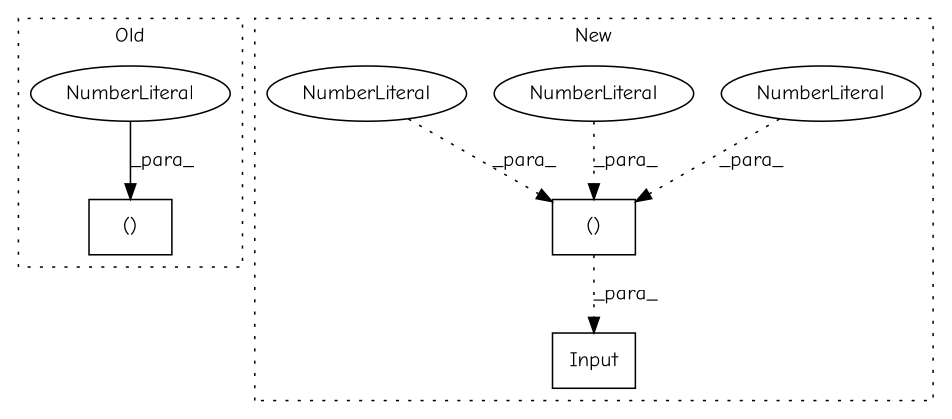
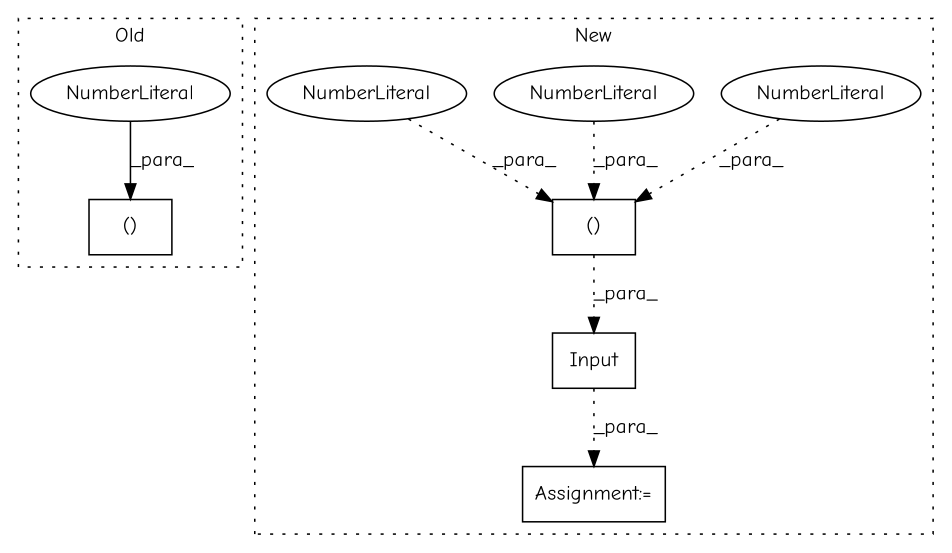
node "Assignment:=": added
